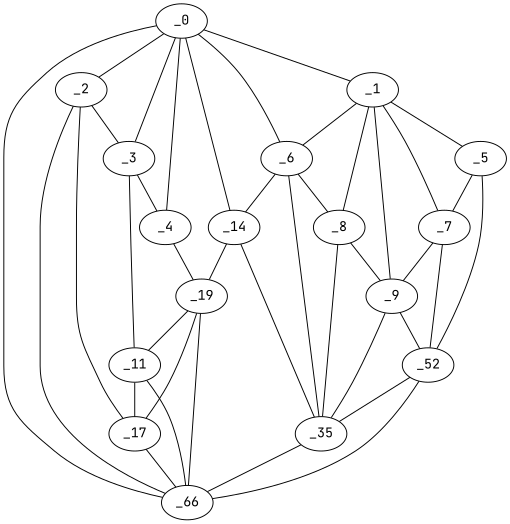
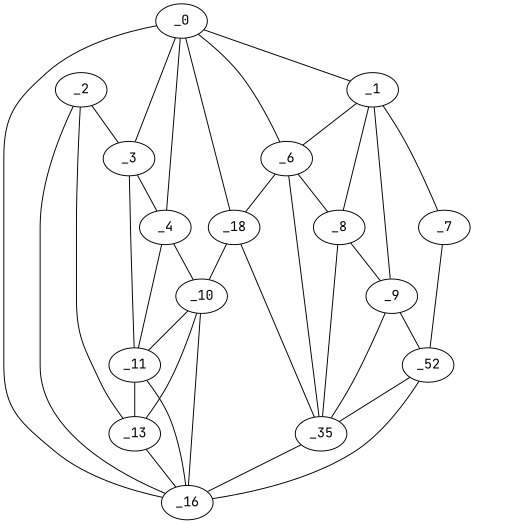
edge "_0" -- "_2": removed
node "_5": removed
node "_14": label "_14" -> "_18"
edge "_7" -- "_9": removed
edge "_4" -- "_11": added
node "_19": label "_19" -> "_10"
node "_17": label "_17" -> "_13"
node "_66": label "_66" -> "_16"
